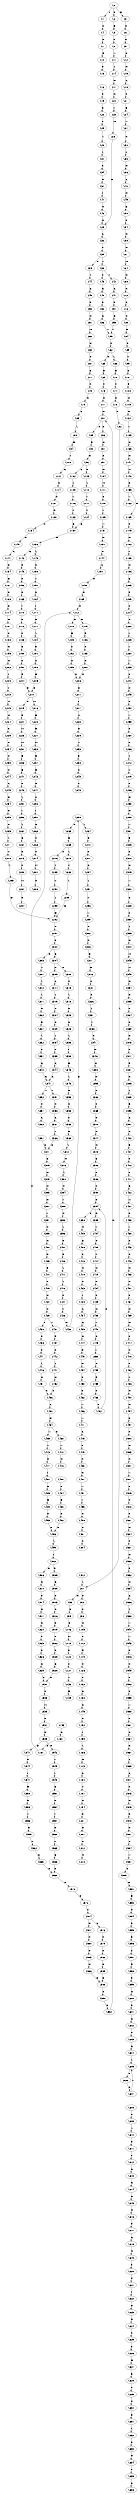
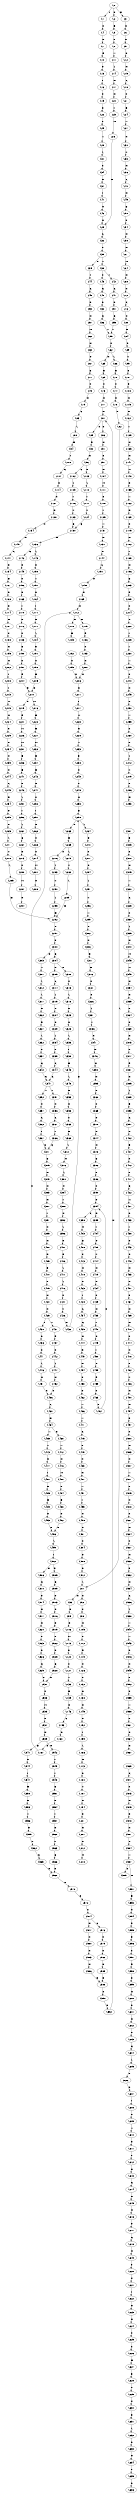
edge "S13" -> "S16": added, label "I"
edge "S155" -> "S169": now "S162" -> "S169"
edge "S185" -> "S192": removed, label "L"
node "S253": added
node "S298": removed
edge "S362" -> "S367": added, label "I"
node "S650": label "S650" -> "S450"
edge "S476" -> "S480": added, label "M"
node "S508": added
node "S146": added
edge "S567" -> "S569": removed, label "C"
edge "S589" -> "S591": now "S587" -> "S591"
edge "S607" -> "S605": now "S607" -> "S608"
